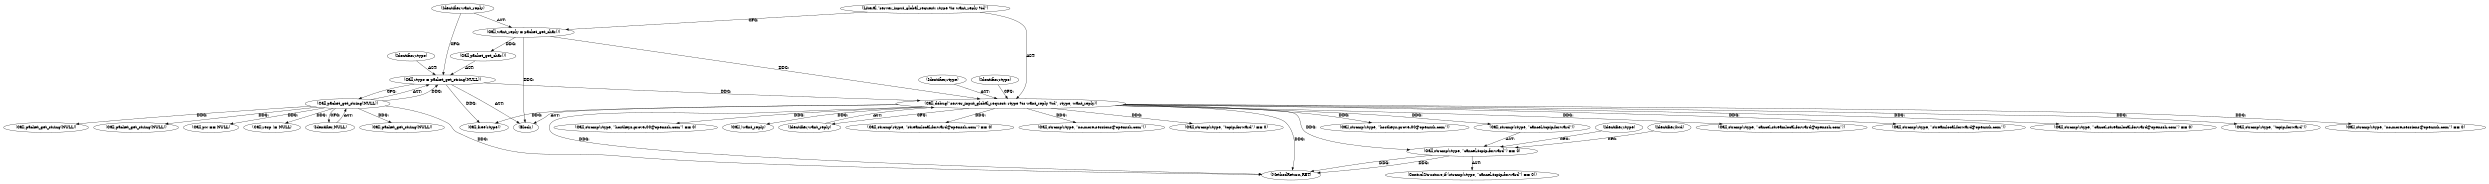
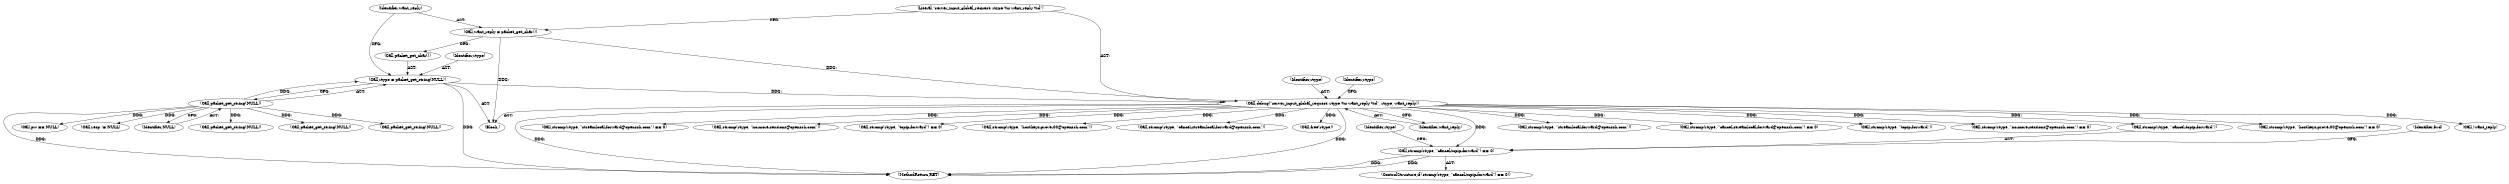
edge "(Call,want_reply = packet_get_char())" -> "(Call,packet_get_char())": label "DDG: " -> "CFG: "
edge "(Call,rtype = packet_get_string(NULL))" -> "(Call,free(rtype))": now "(Call,rtype = packet_get_string(NULL))" -> "(MethodReturn,RET)"
